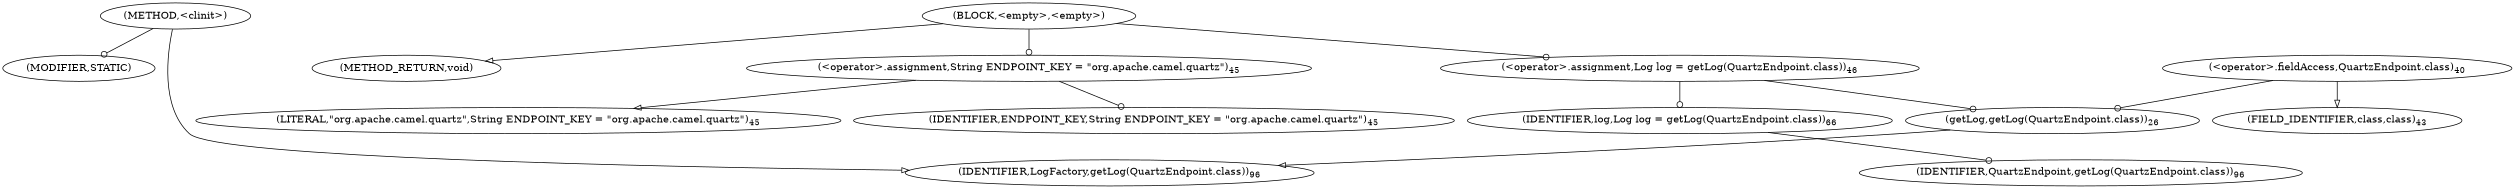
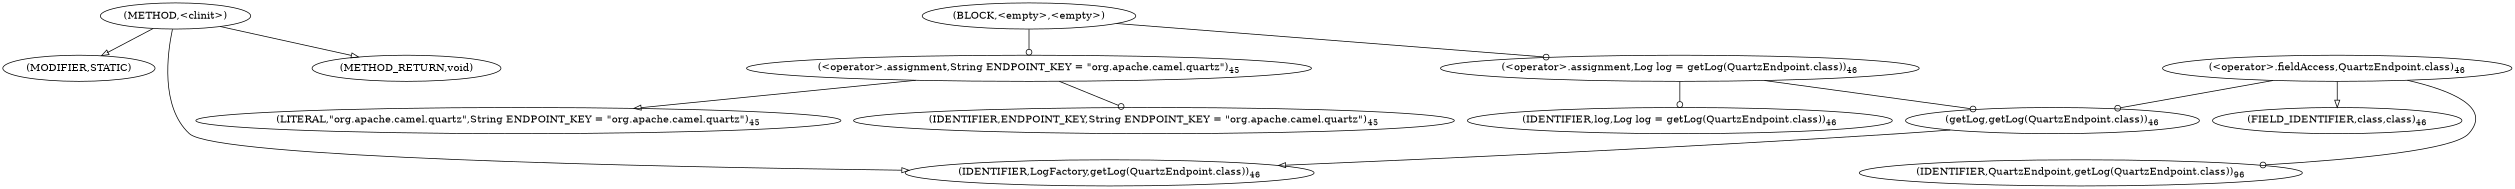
edge "(METHOD,<clinit>)" -> "(MODIFIER,STATIC)": arrowhead odot -> onormal
edge "(BLOCK,<empty>,<empty>)" -> "(METHOD_RETURN,void)": now "(METHOD,<clinit>)" -> "(METHOD_RETURN,void)"
node "(<operator>.fieldAccess,QuartzEndpoint.class)": text "40" -> "46"
node "(IDENTIFIER,log,Log log = getLog(QuartzEndpoint.class))": text "66" -> "46"
node "(getLog,getLog(QuartzEndpoint.class))": text "26" -> "46"
node "(FIELD_IDENTIFIER,class,class)": text "43" -> "46"
edge "(IDENTIFIER,log,Log log = getLog(QuartzEndpoint.class))" -> "(IDENTIFIER,QuartzEndpoint,getLog(QuartzEndpoint.class))": now "(<operator>.fieldAccess,QuartzEndpoint.class)" -> "(IDENTIFIER,QuartzEndpoint,getLog(QuartzEndpoint.class))"
node "(IDENTIFIER,LogFactory,getLog(QuartzEndpoint.class))": text "96" -> "46"
